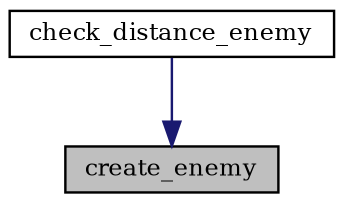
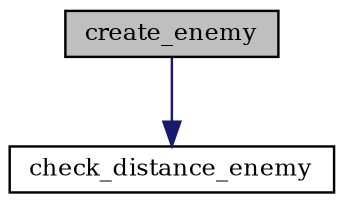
edge "check_distance_enemy" -> "create_enemy": reversed
